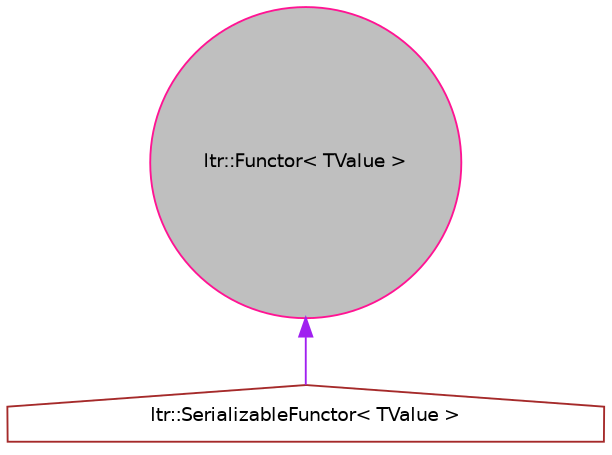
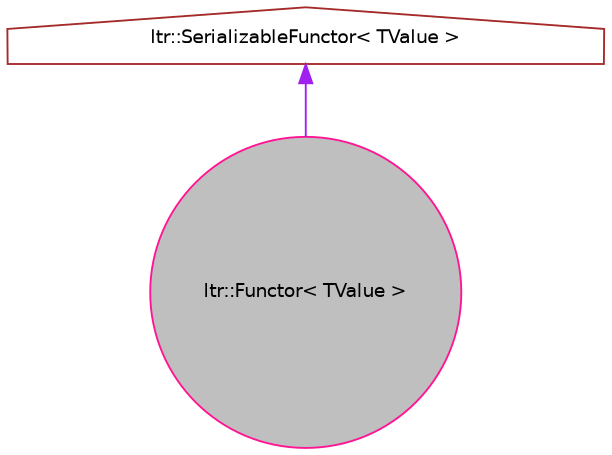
edge "ltr::SerializableFunctor< TValue >" -> "ltr::Functor< TValue >": reversed
